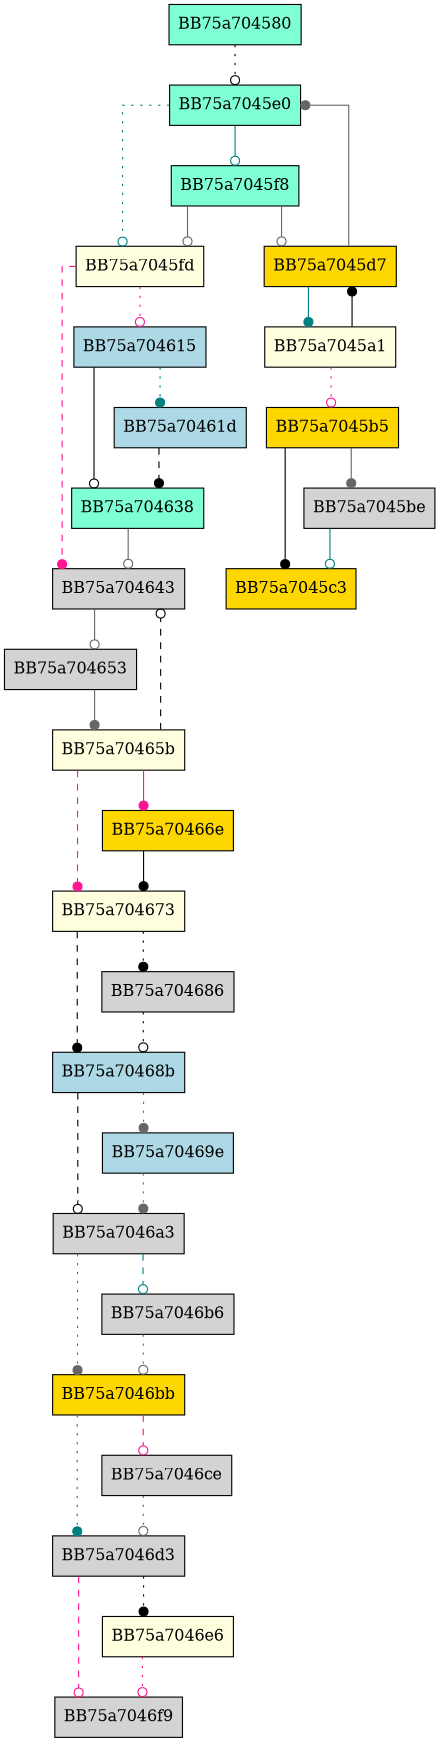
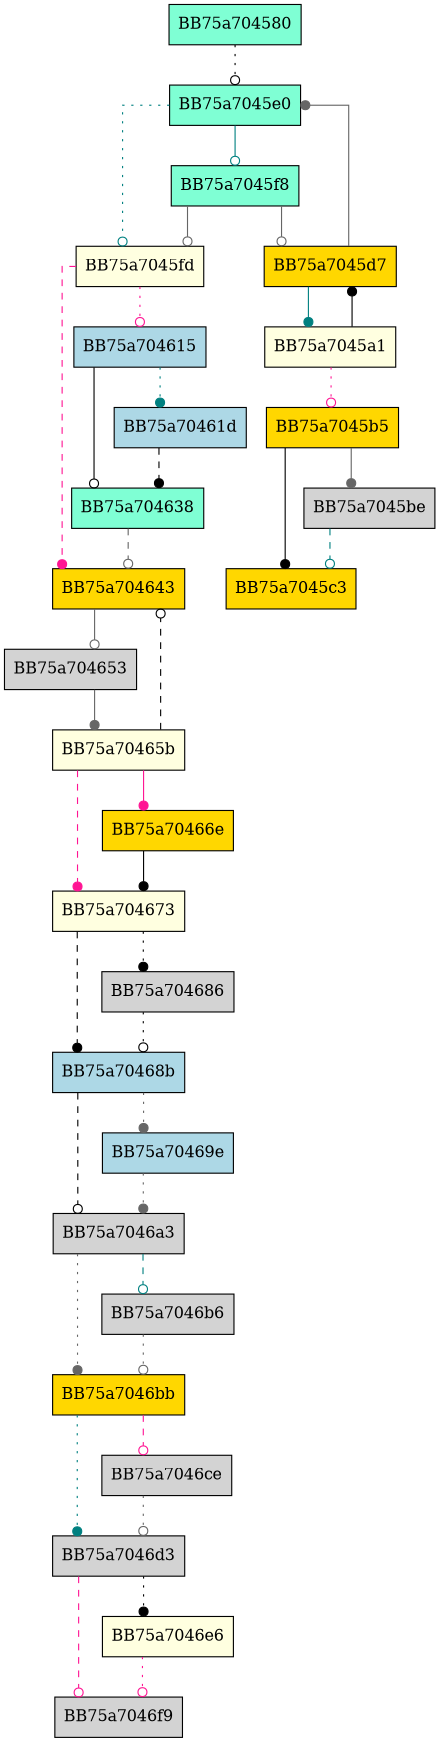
edge "BB75a704638" -> "BB75a704643": style solid -> dashed
edge "BB75a7045be" -> "BB75a7045c3": style solid -> dashed
node "BB75a704643": fillcolor lightgrey -> gold
